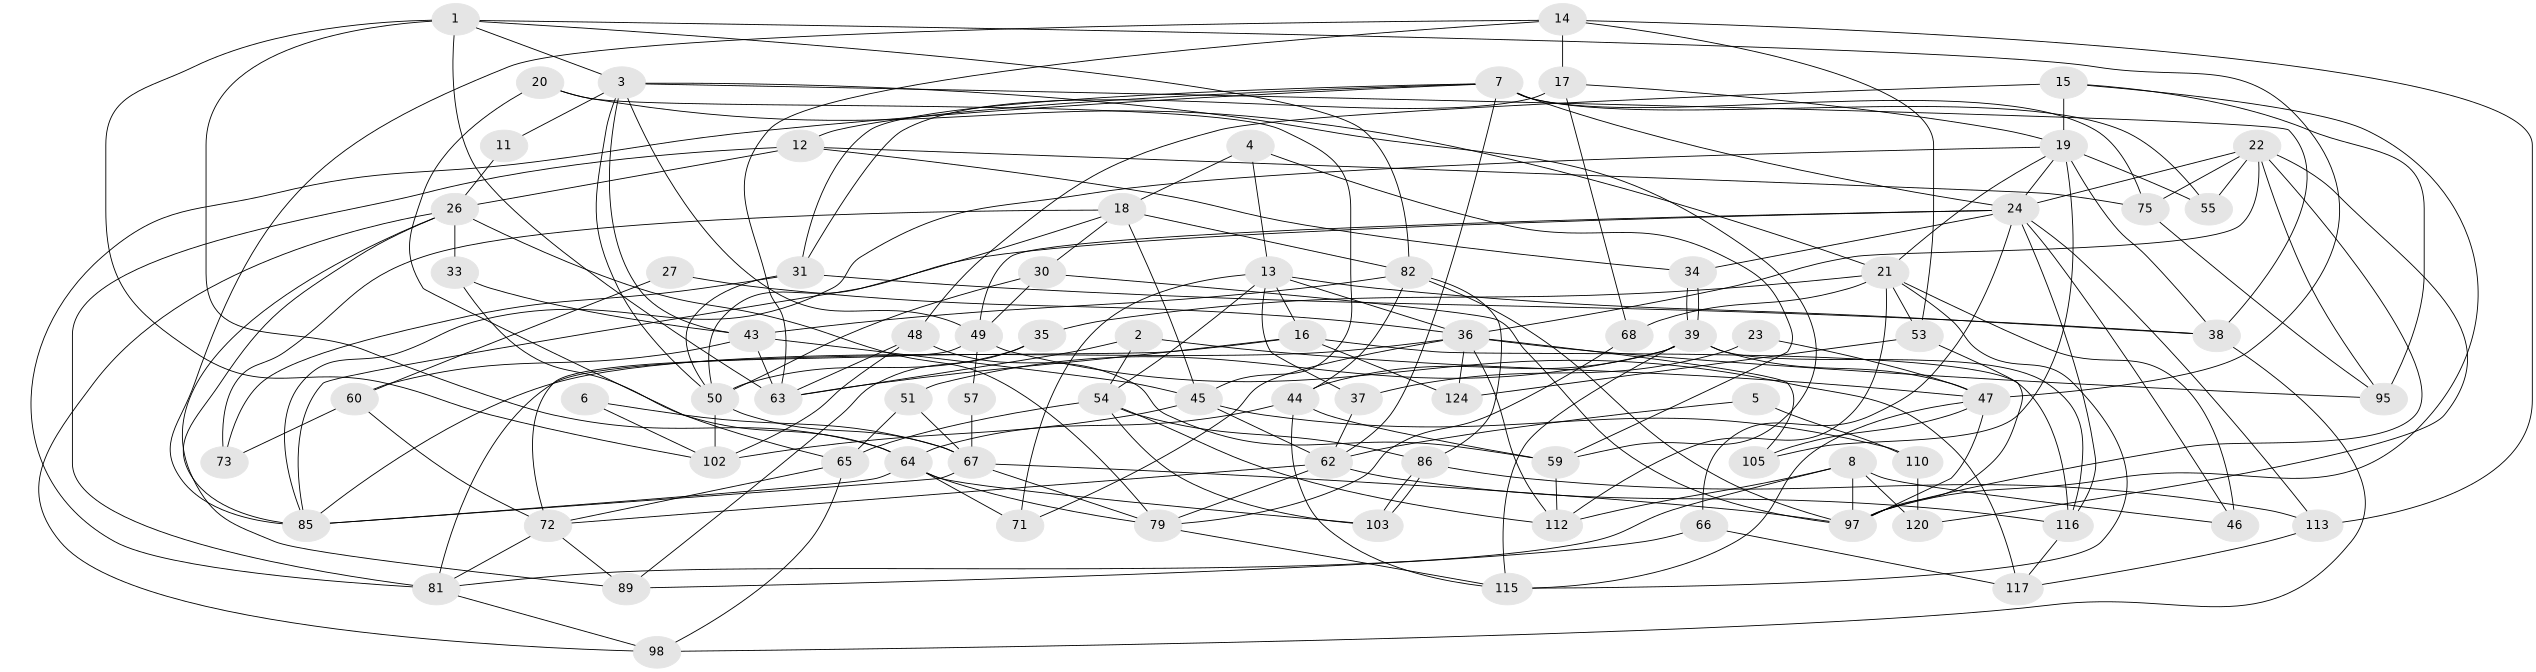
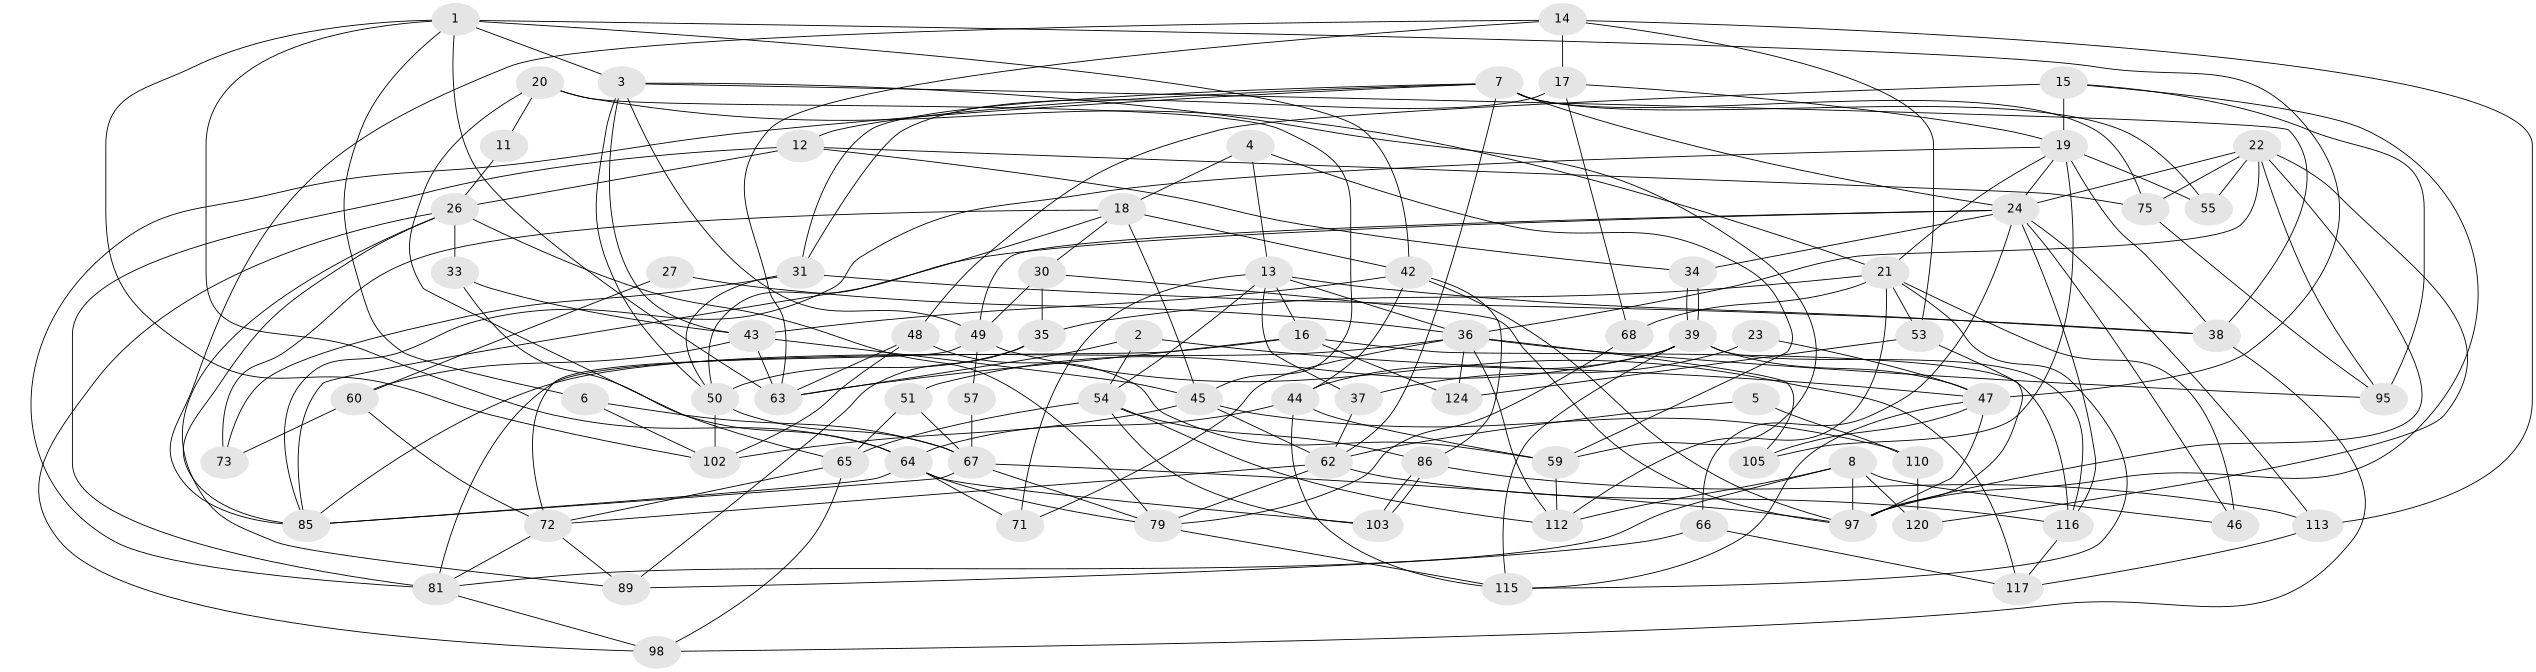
edge "3" -- "11": now "20" -- "11"
edge "1" -- "6": added
node "82": label "82" -> "42"
edge "30" -- "50": now "30" -- "35"
